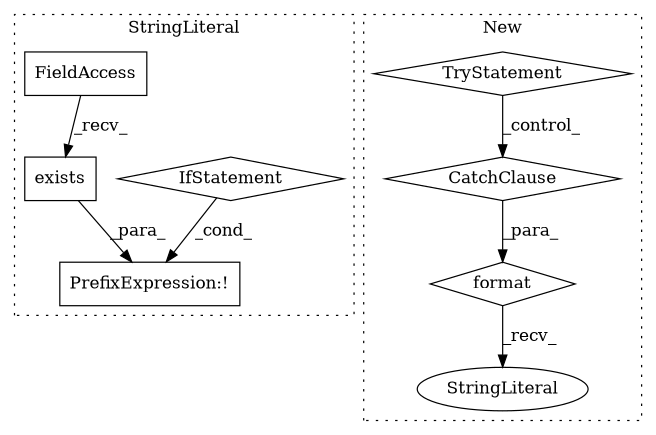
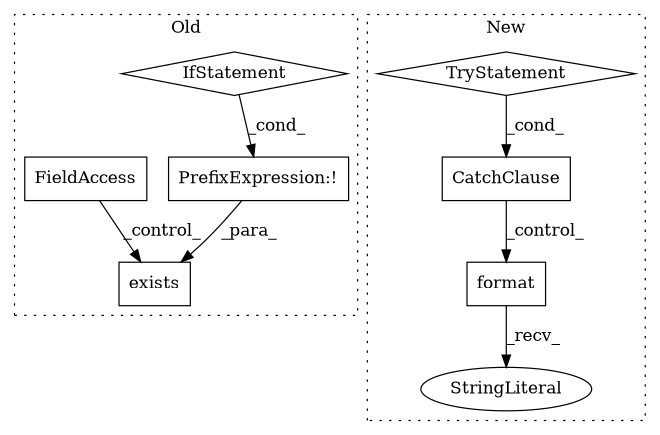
cluster "StringLiteral": label "StringLiteral" -> "Old"
edge "FieldAccess" -> "exists": label "_recv_" -> "_control_"
edge "TryStatement" -> "CatchClause": label "_control_" -> "_cond_"
node "CatchClause": shape diamond -> box
edge "exists" -> "PrefixExpression:!": reversed
edge "CatchClause" -> "format": label "_para_" -> "_control_"
node "format": shape diamond -> box
